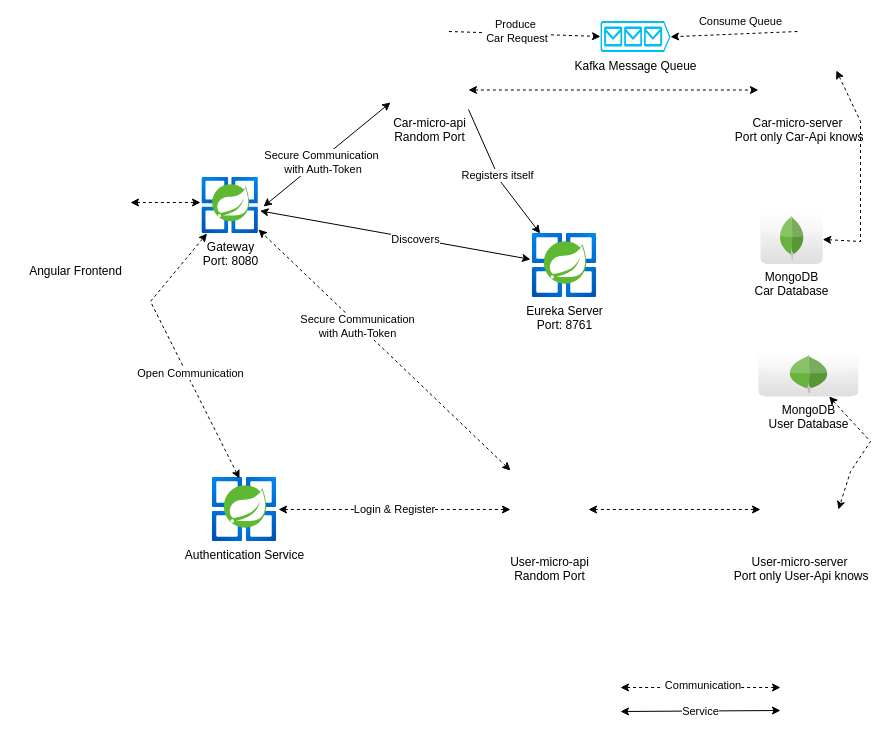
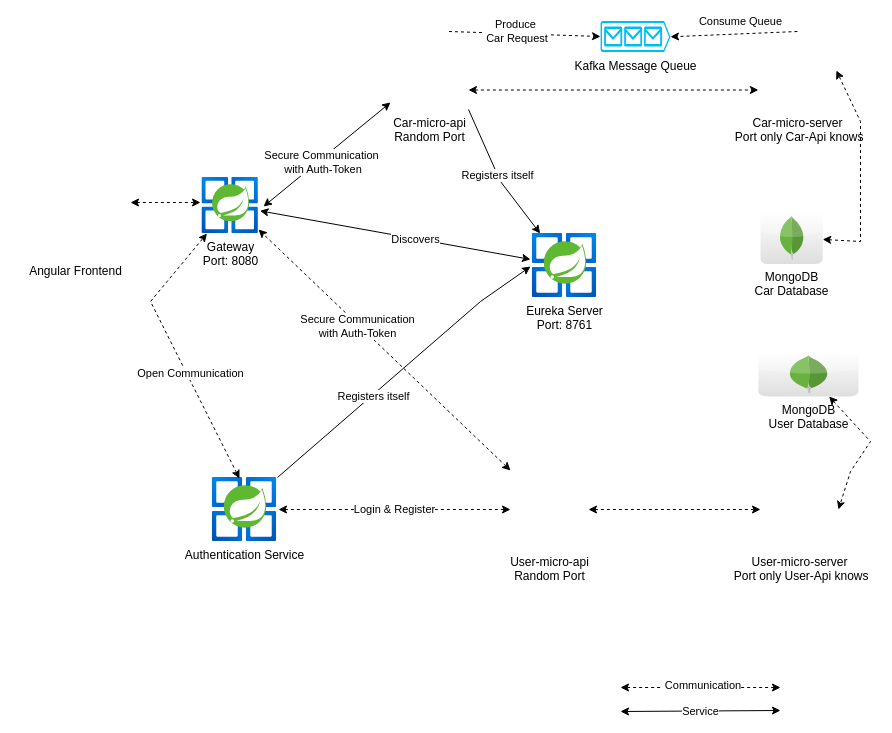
edge "Authentication Service" -> "Eureka Server Port: 8761": added, label "Registers itself"
